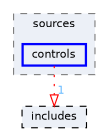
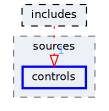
edge "controls" -> "includes": reversed
